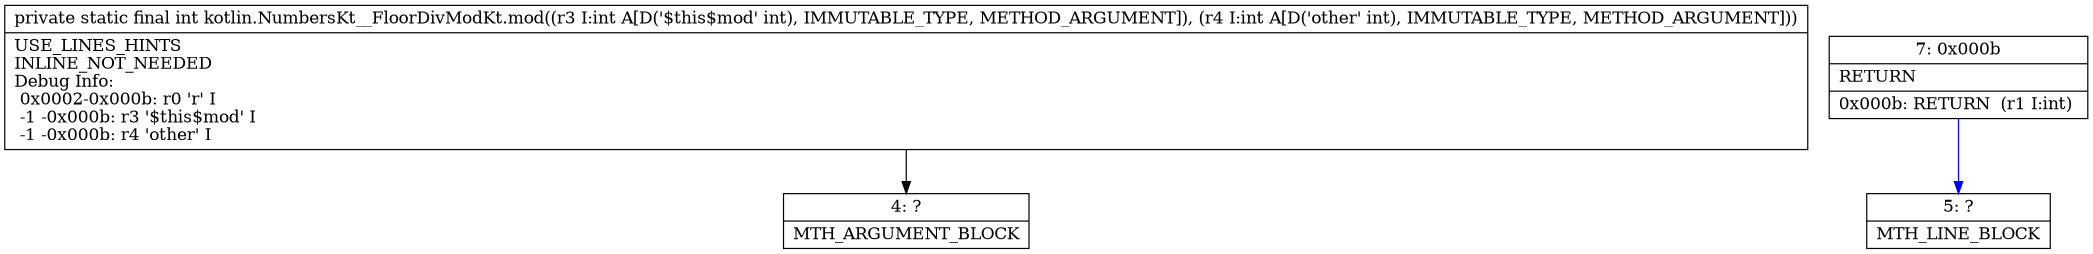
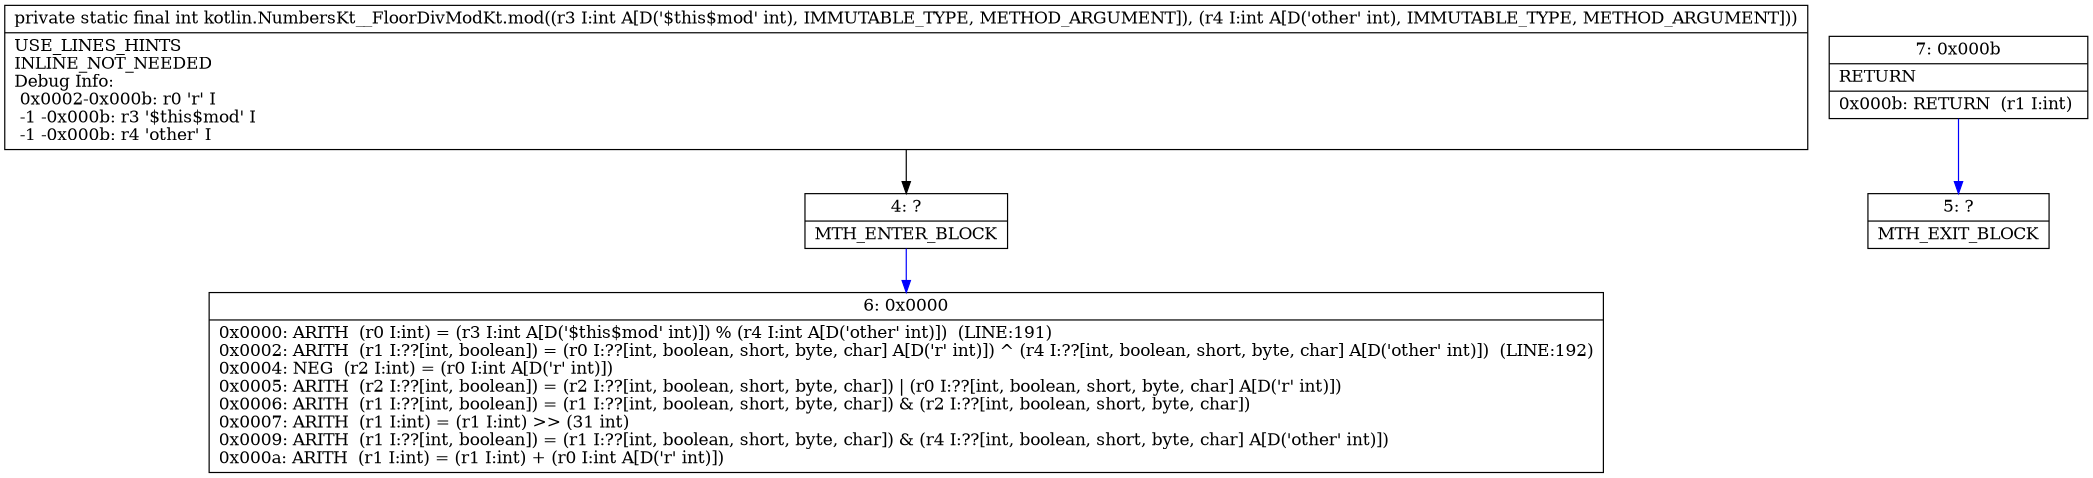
node "4: ?": text "MTH_ARGUMENT_BLOCK" -> "MTH_ENTER_BLOCK"
node "5: ?": text "MTH_LINE_BLOCK" -> "MTH_EXIT_BLOCK"
node "6: 0x0000": added
